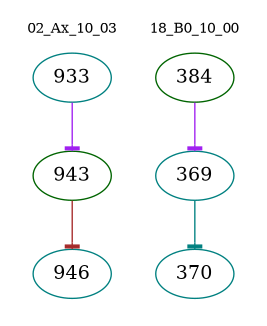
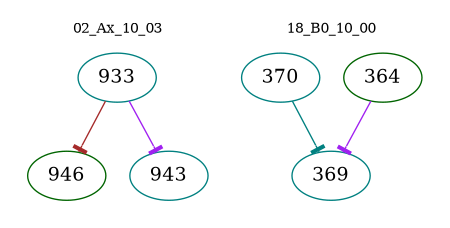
node "384": label "384" -> "364"
node "943": color darkgreen -> teal
edge "943" -> "946": now "933" -> "946"
edge "369" -> "370": reversed
node "946": color teal -> darkgreen
